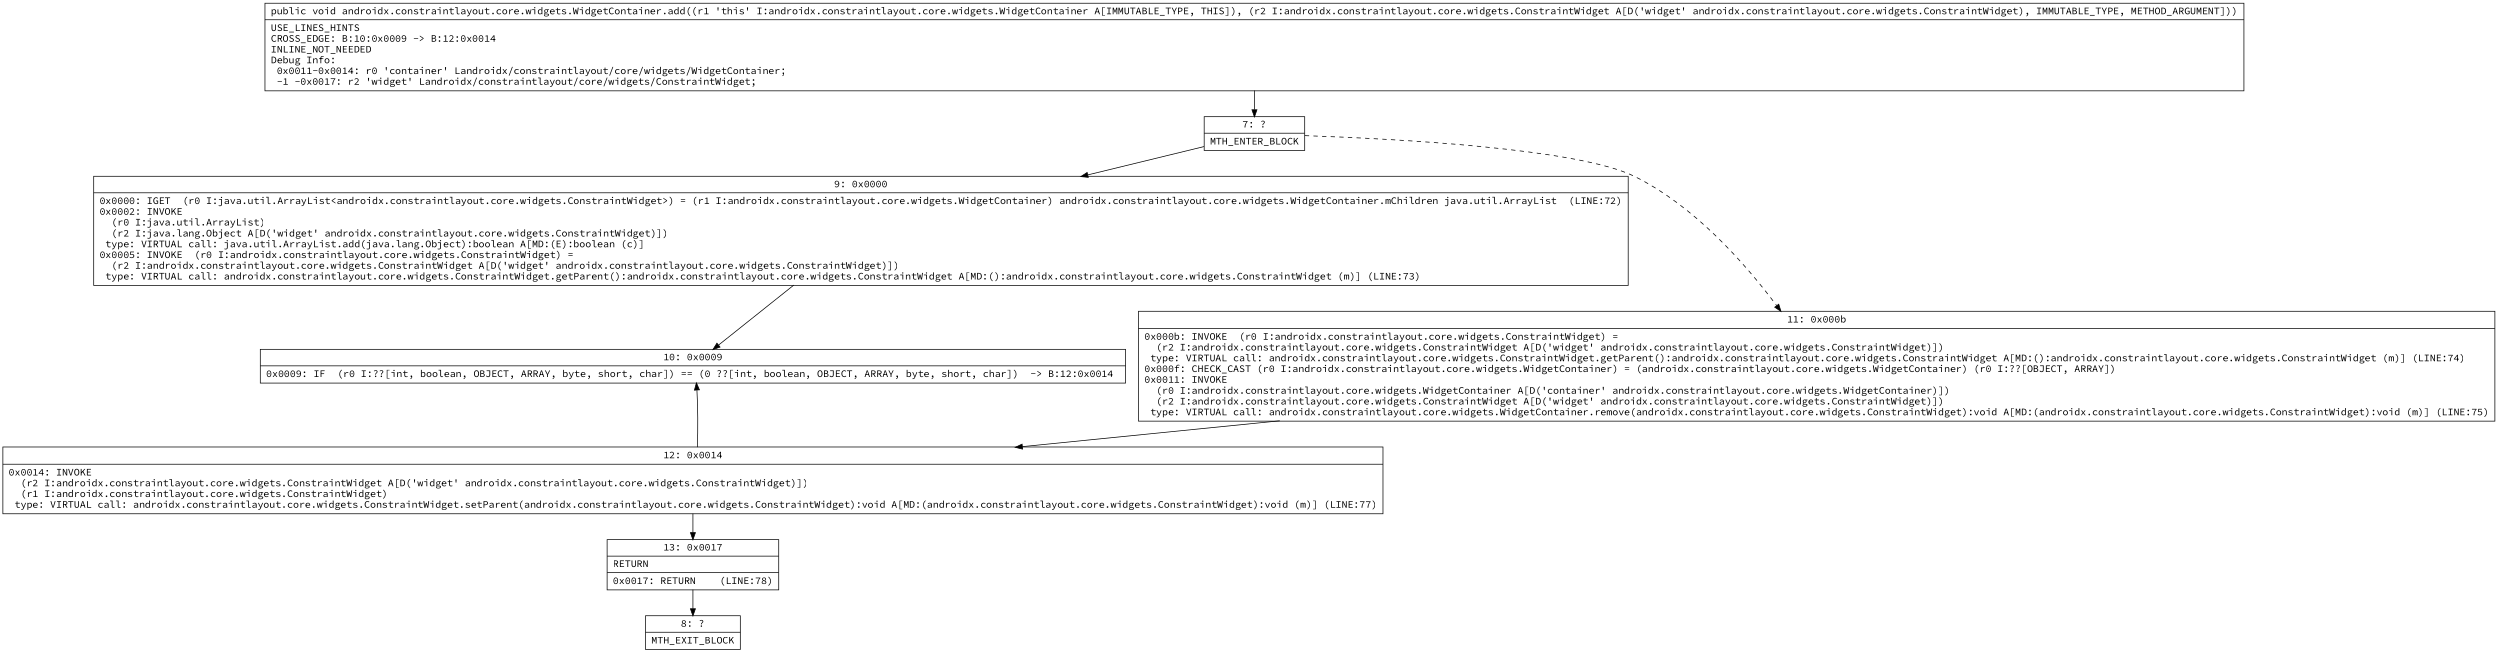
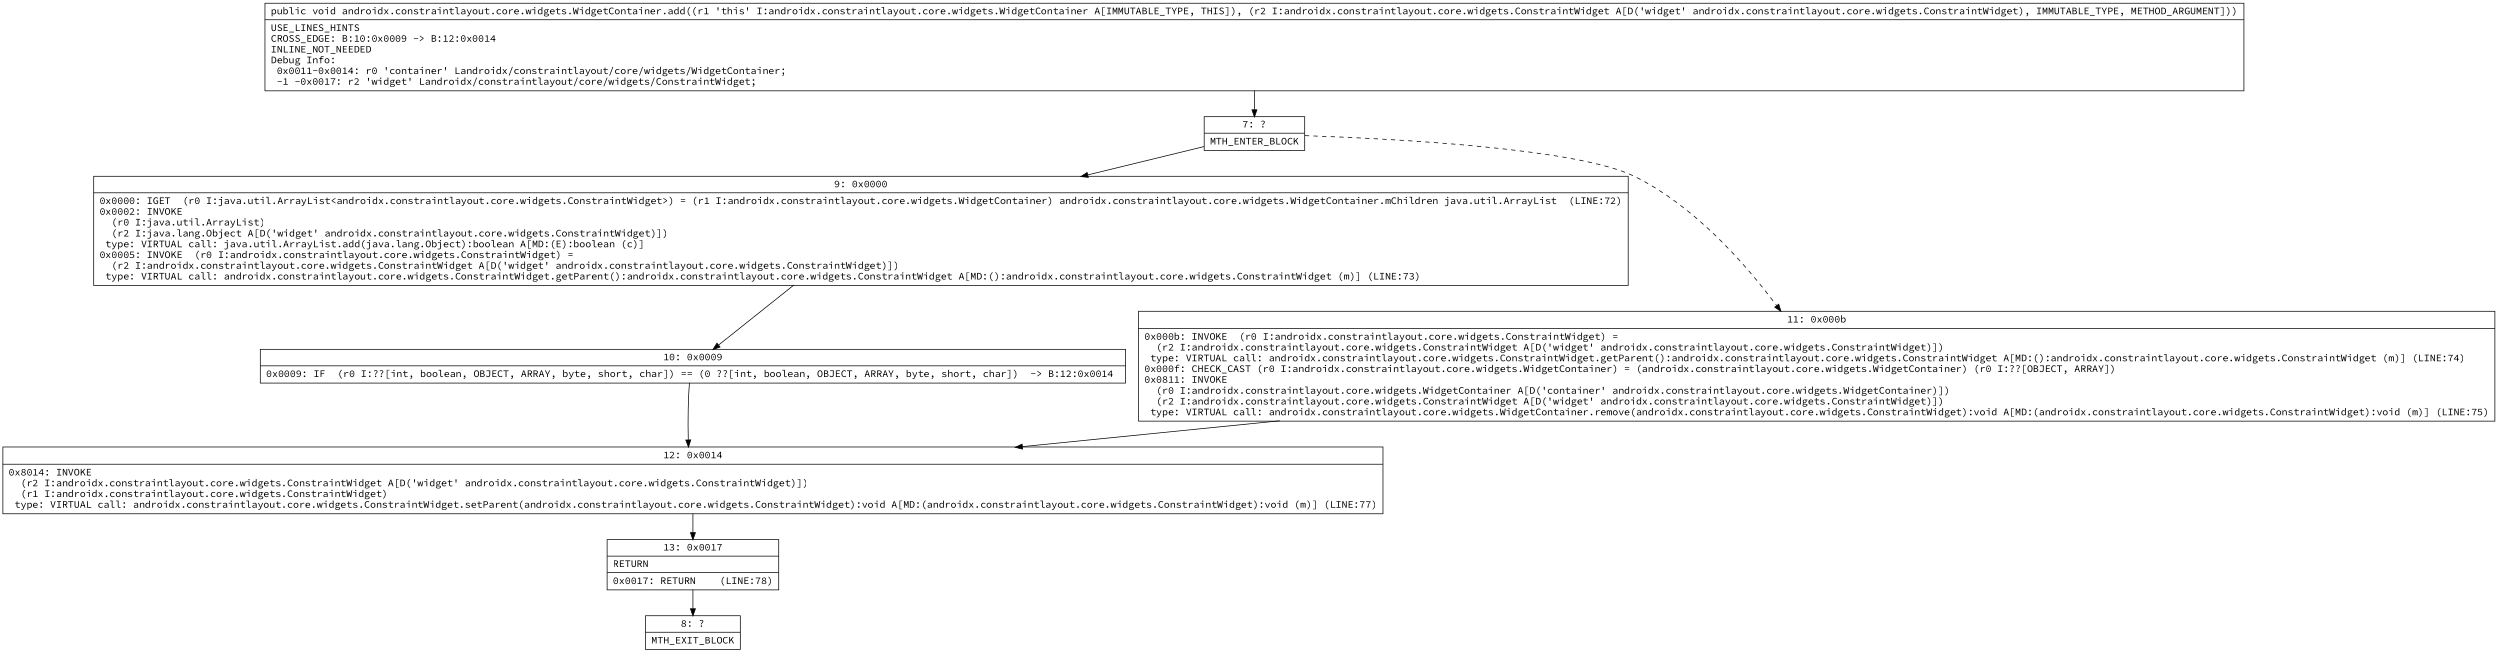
node "11: 0x000b": text "0x0011: INVOKE" -> "0x0811: INVOKE"
edge "12: 0x0014" -> "10: 0x0009": reversed
node "12: 0x0014": text "0x0014: INVOKE" -> "0x8014: INVOKE"
